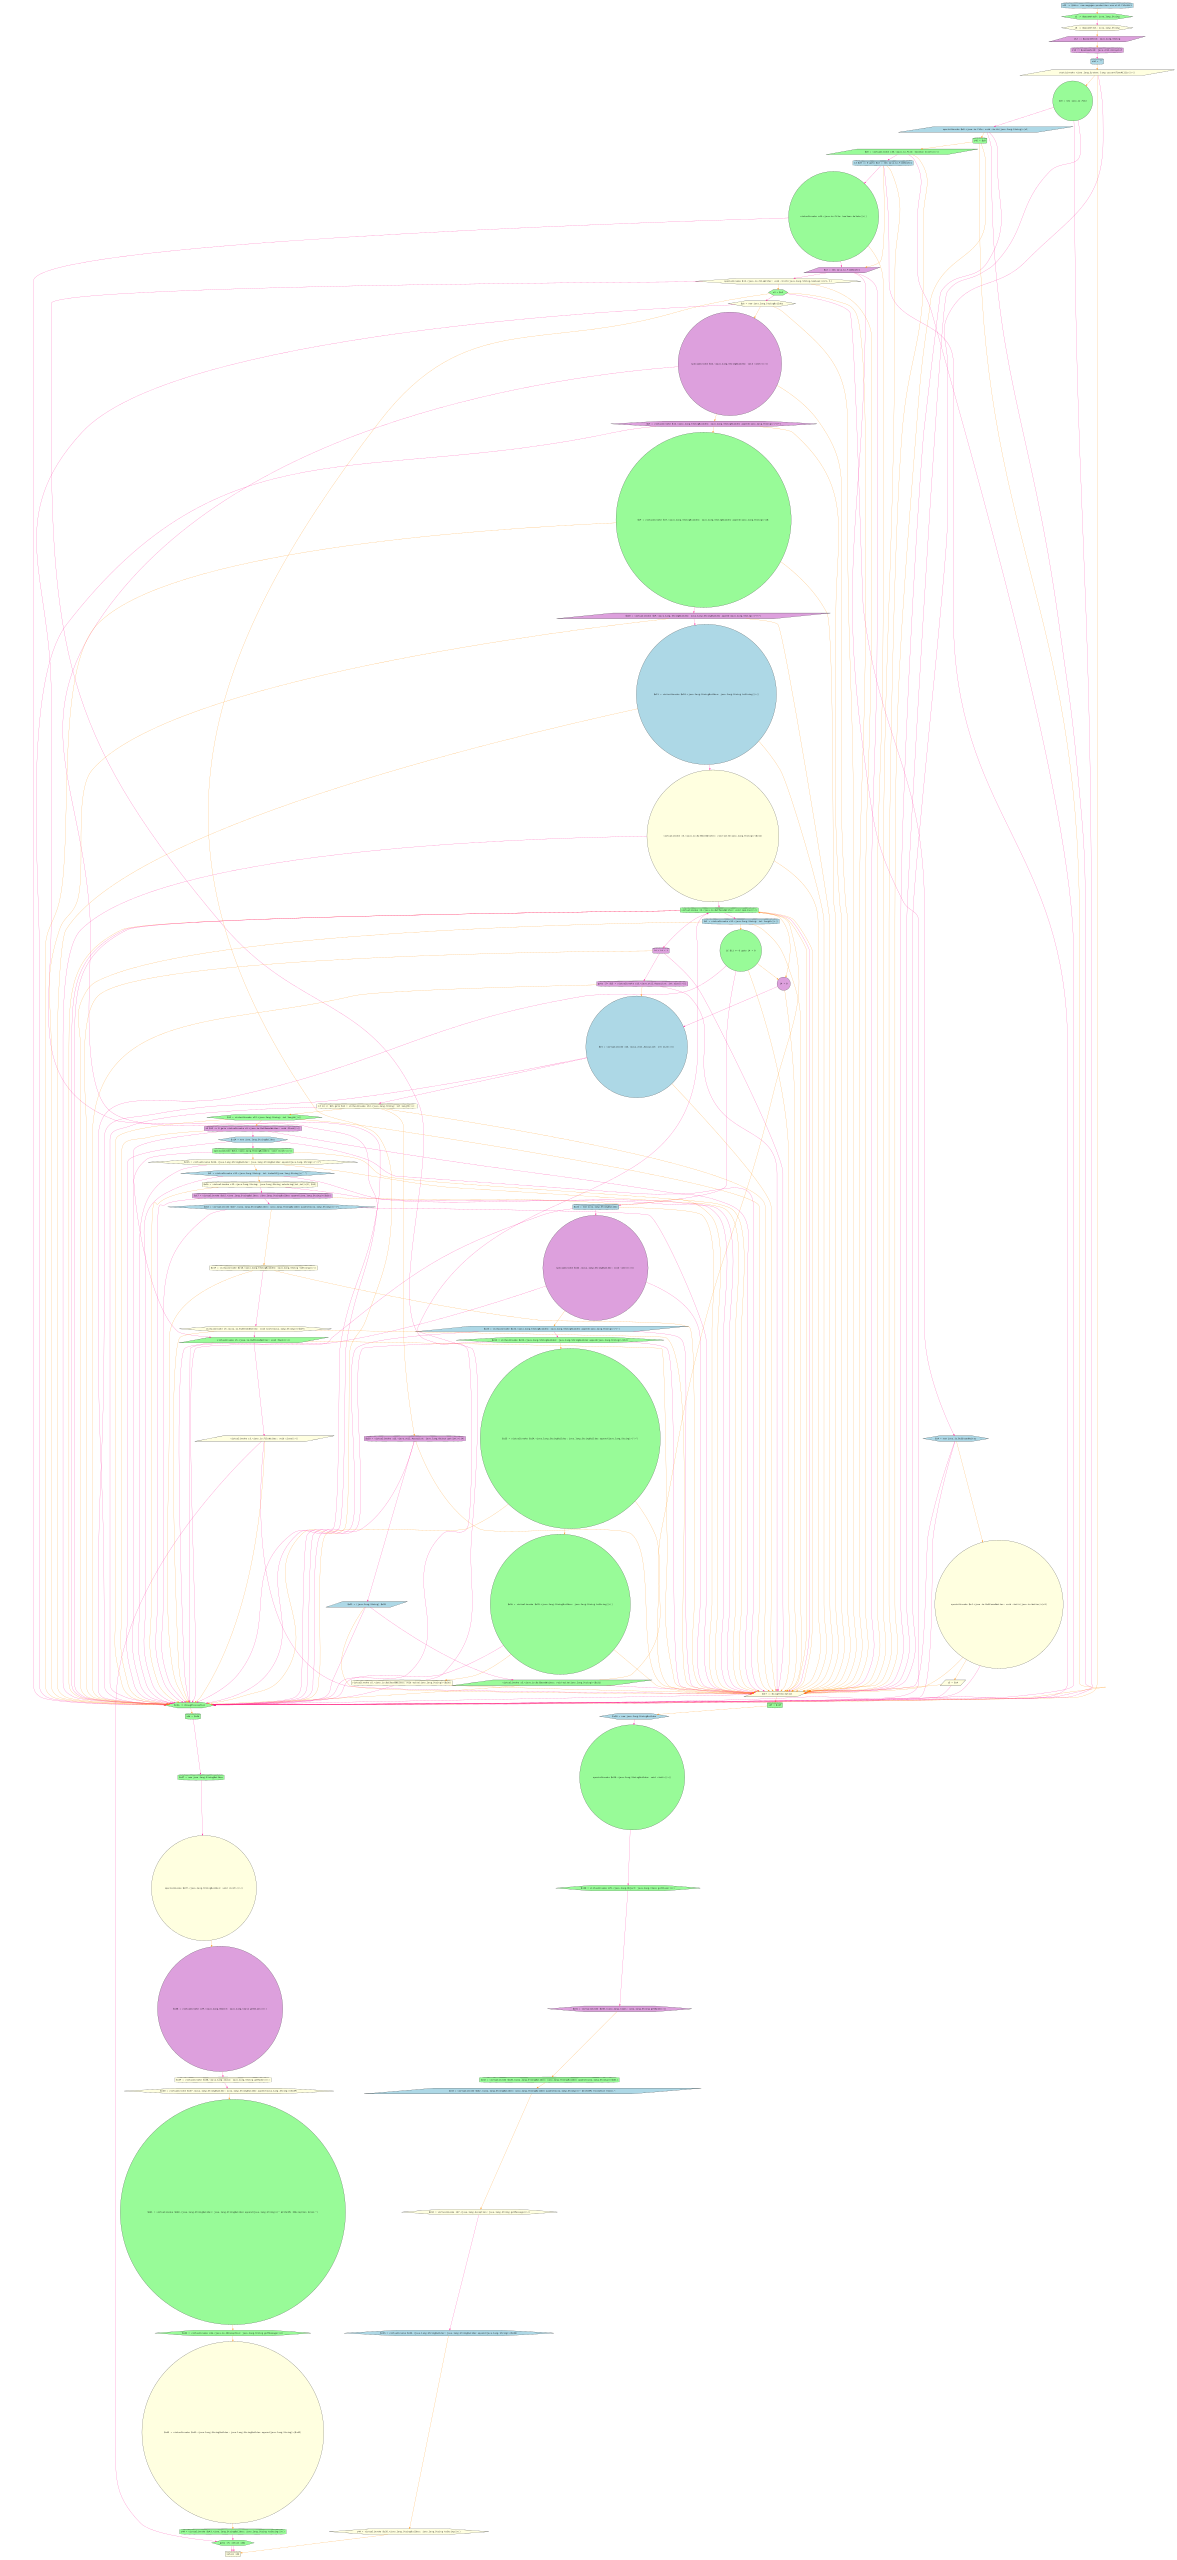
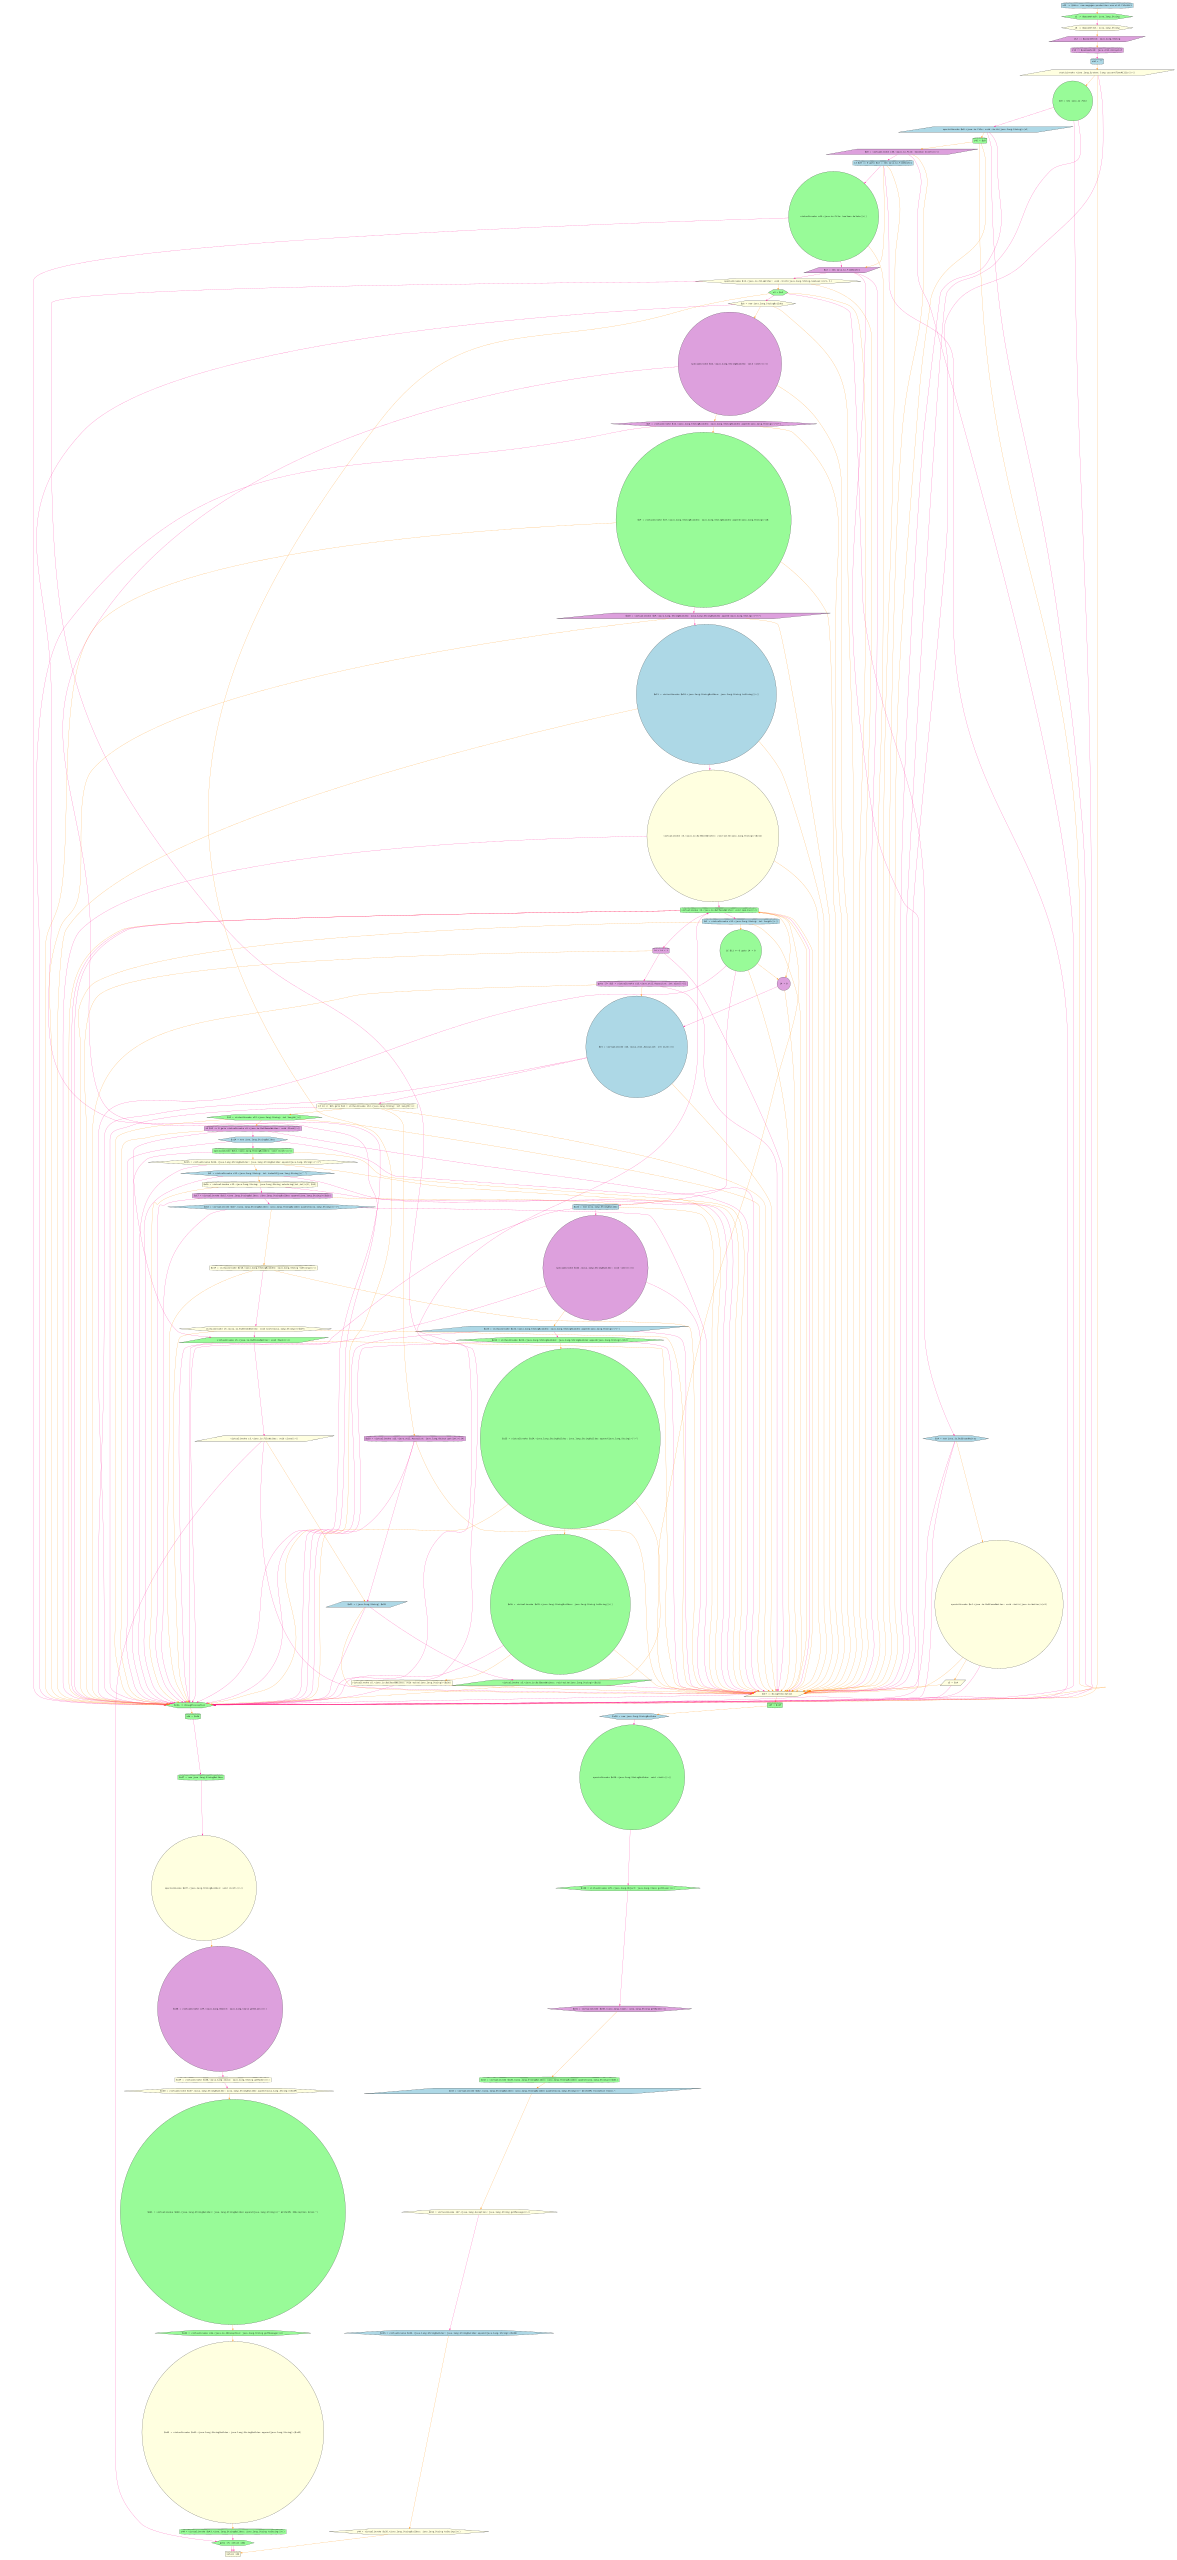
node "$z0 = virtualinvoke r45.<java.io.File: boolean exists()>()": fillcolor palegreen -> plum
edge "virtualinvoke r3.<java.io.FileWriter: void close()>()" -> "$r36 := @caughtexception": now "virtualinvoke r3.<java.io.FileWriter: void close()>()" -> "$r21 = (java.lang.String) $r20"
